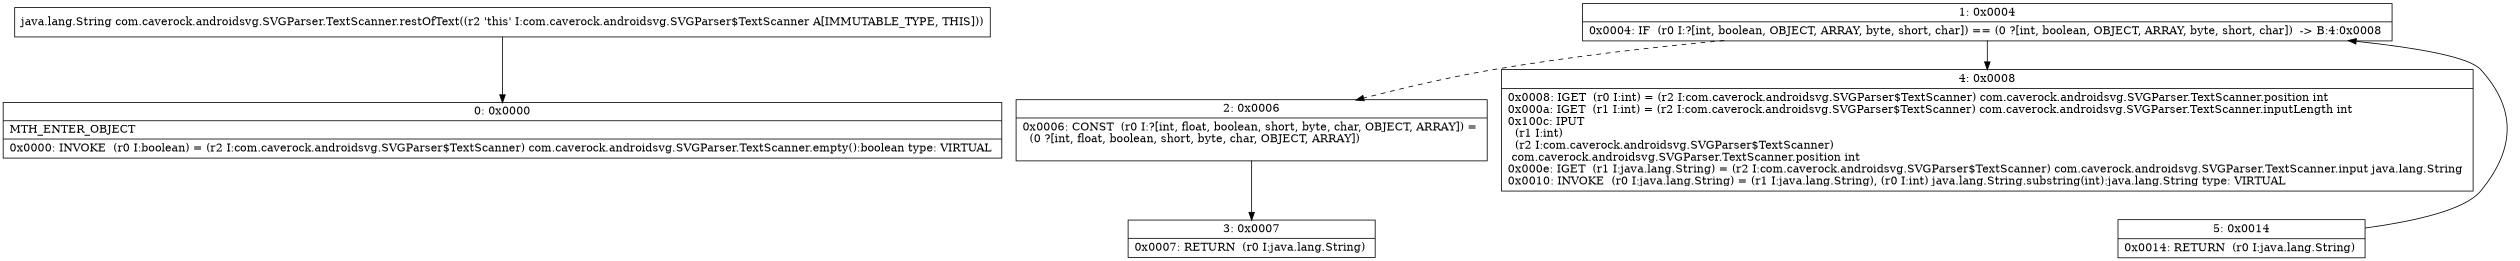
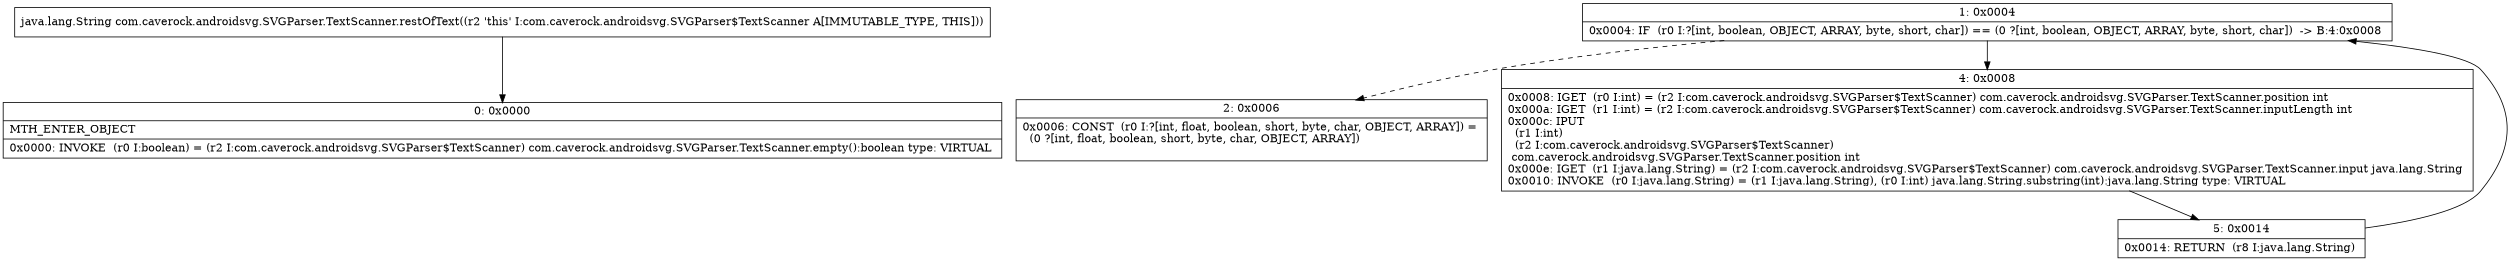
node "4: 0x0008": text "0x100c: IPUT" -> "0x000c: IPUT"
edge "4: 0x0008" -> "5: 0x0014": added
node "3: 0x0007": removed
node "5: 0x0014": text "0x0014: RETURN  (r0 I:java.lang.String)" -> "0x0014: RETURN  (r8 I:java.lang.String)"
